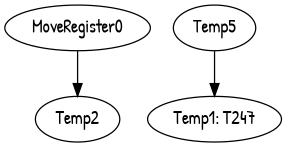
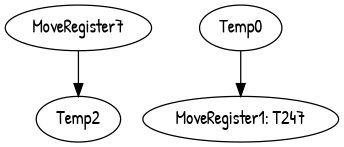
node "MoveRegister0": label "MoveRegister0" -> "MoveRegister7"
node "Temp5": label "Temp5" -> "Temp0"
node "Temp1: T247": label "Temp1: T247" -> "MoveRegister1: T247"
